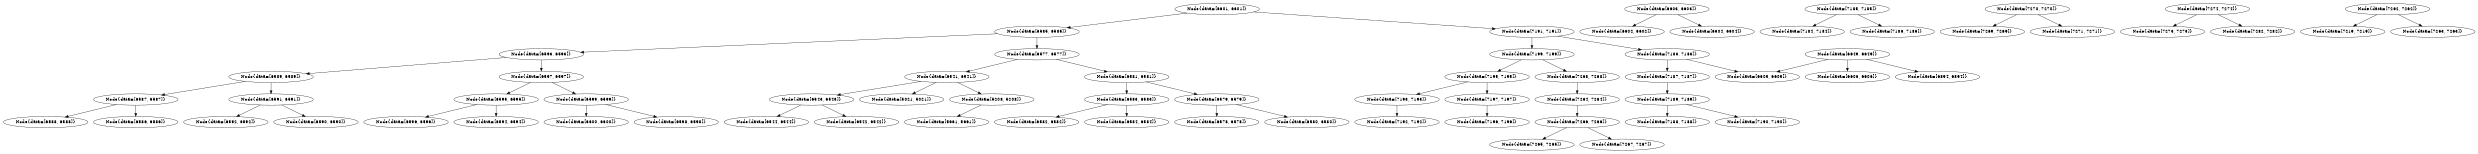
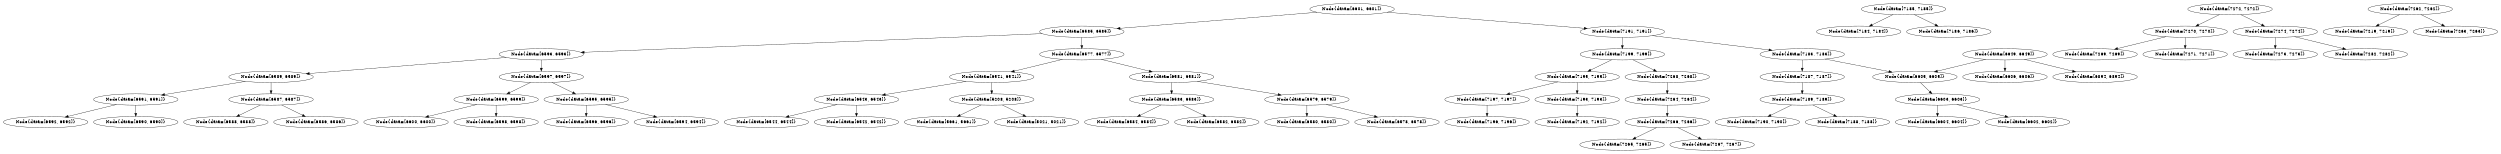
node "Node{data=[7272, 7272]}": added
edge "Node{data=[6605, 6605]}" -> "Node{data=[6603, 6603]}": added
edge "Node{data=[6541, 6541]}" -> "Node{data=[5021, 5021]}": now "Node{data=[5208, 5208]}" -> "Node{data=[5021, 5021]}"
